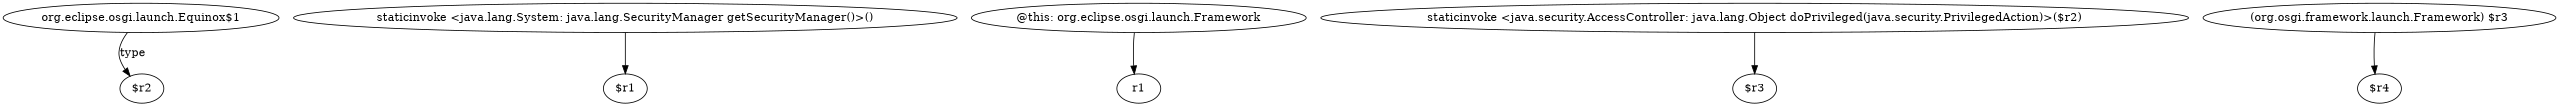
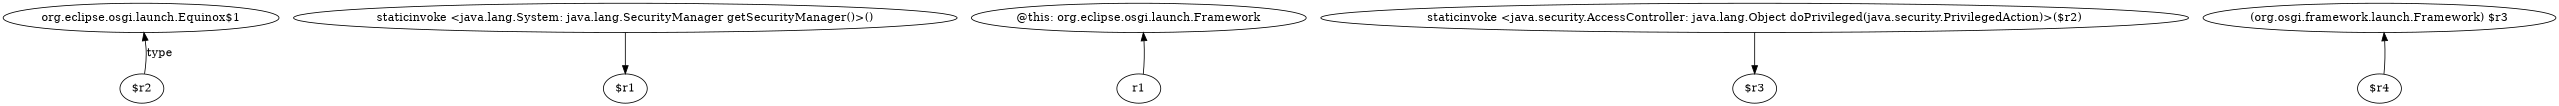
edge "@this: org.eclipse.osgi.launch.Framework" -> "r1": reversed
edge "(org.osgi.framework.launch.Framework) $r3" -> "$r4": reversed
edge "org.eclipse.osgi.launch.Equinox$1" -> "$r2": reversed
